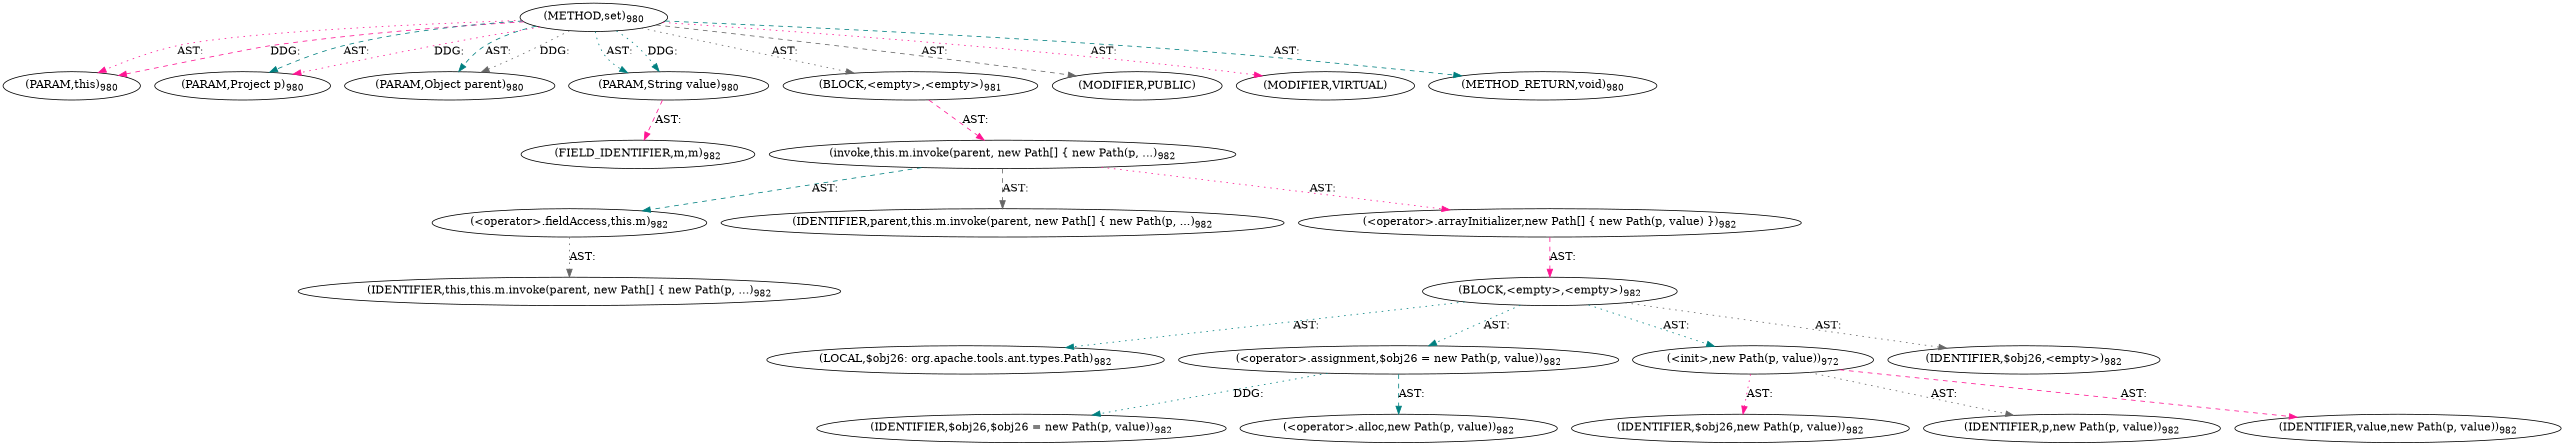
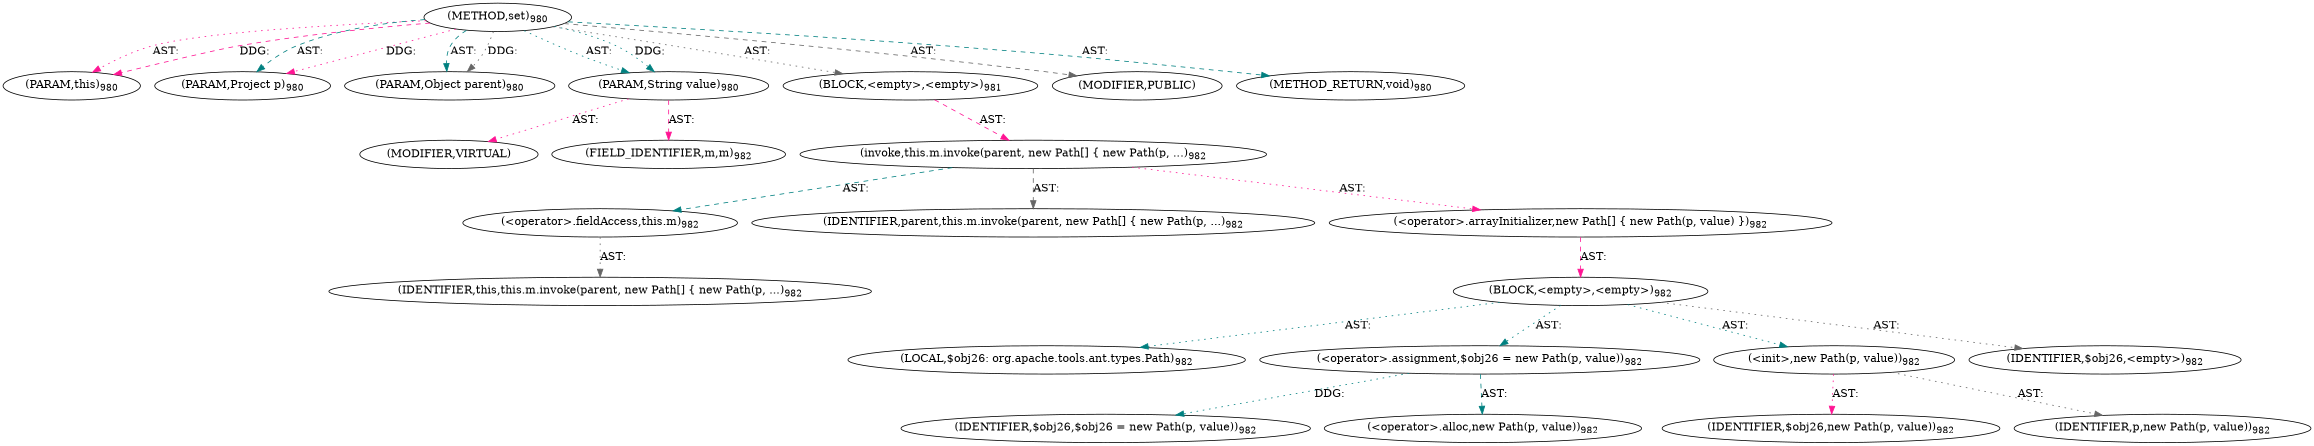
edge "(METHOD,set)" -> "(MODIFIER,VIRTUAL)": now "(PARAM,String value)" -> "(MODIFIER,VIRTUAL)"
node "(<init>,new Path(p, value))": text "972" -> "982"
node "(IDENTIFIER,value,new Path(p, value))": removed
